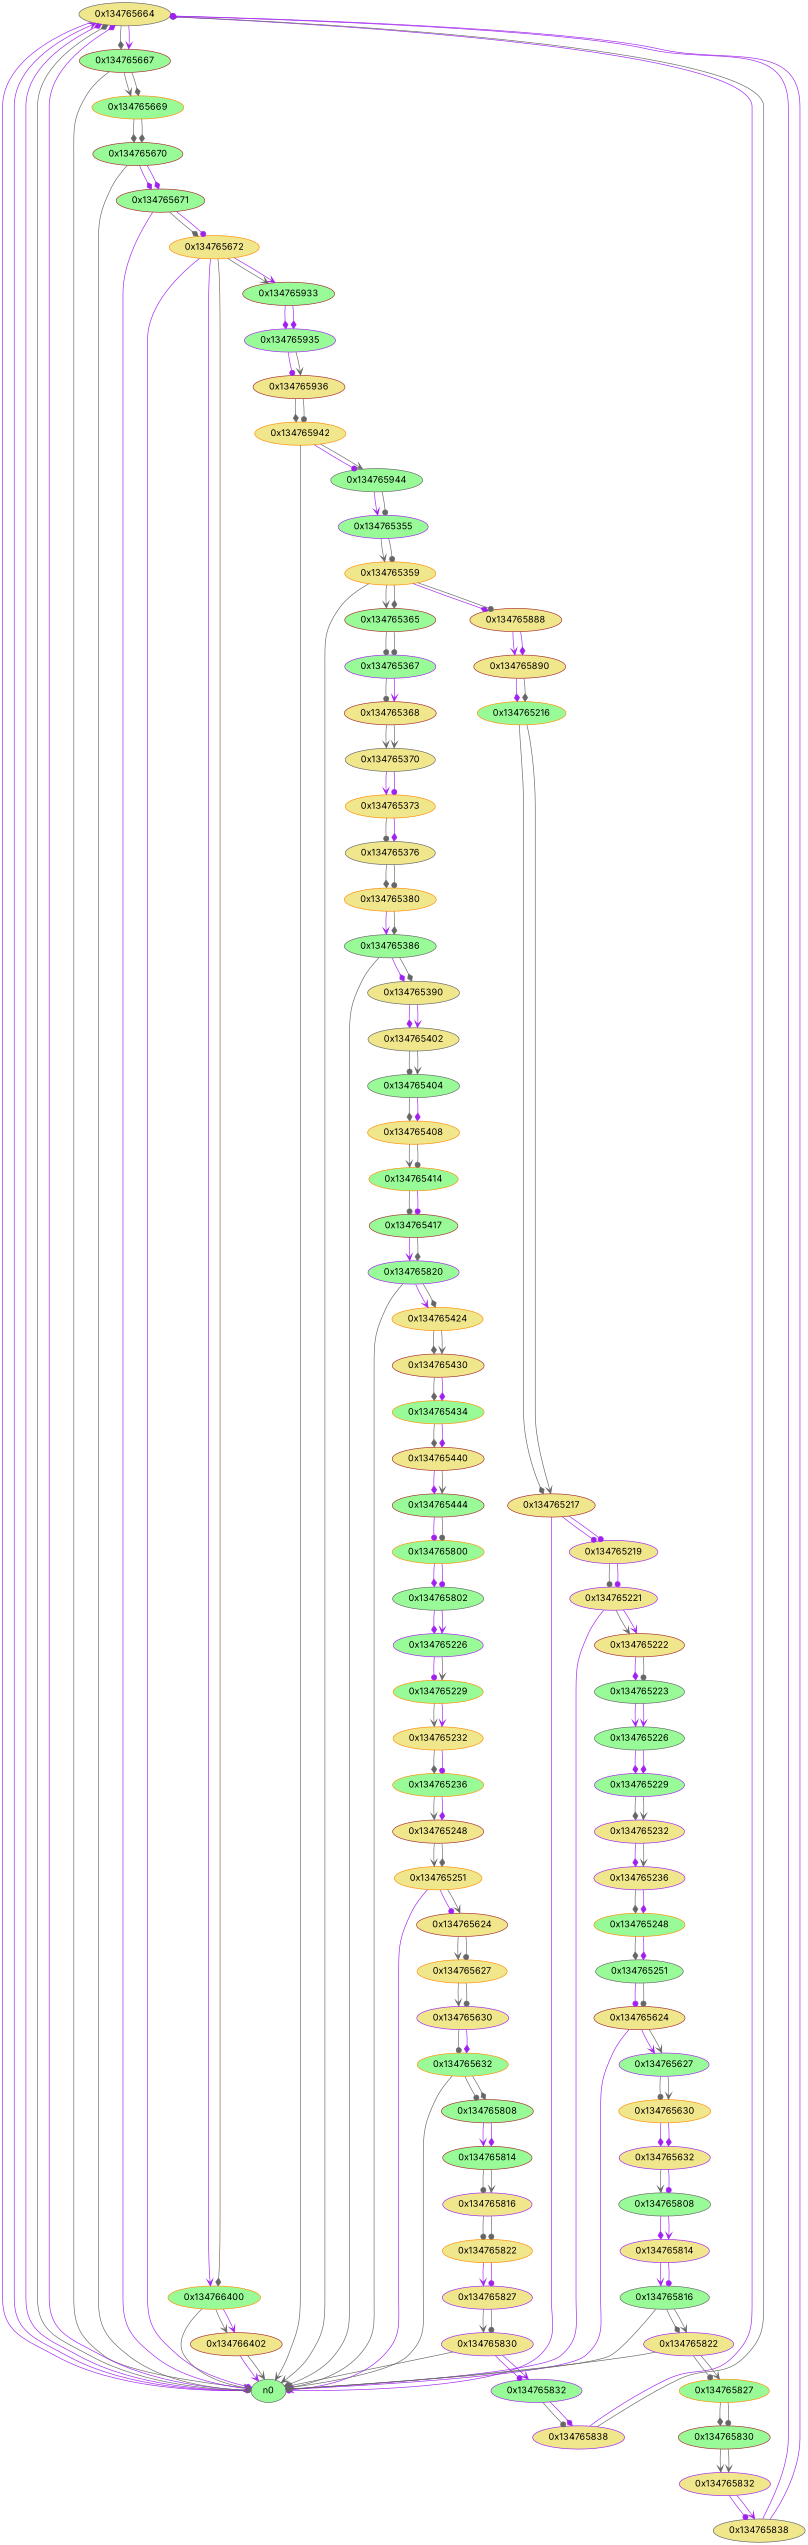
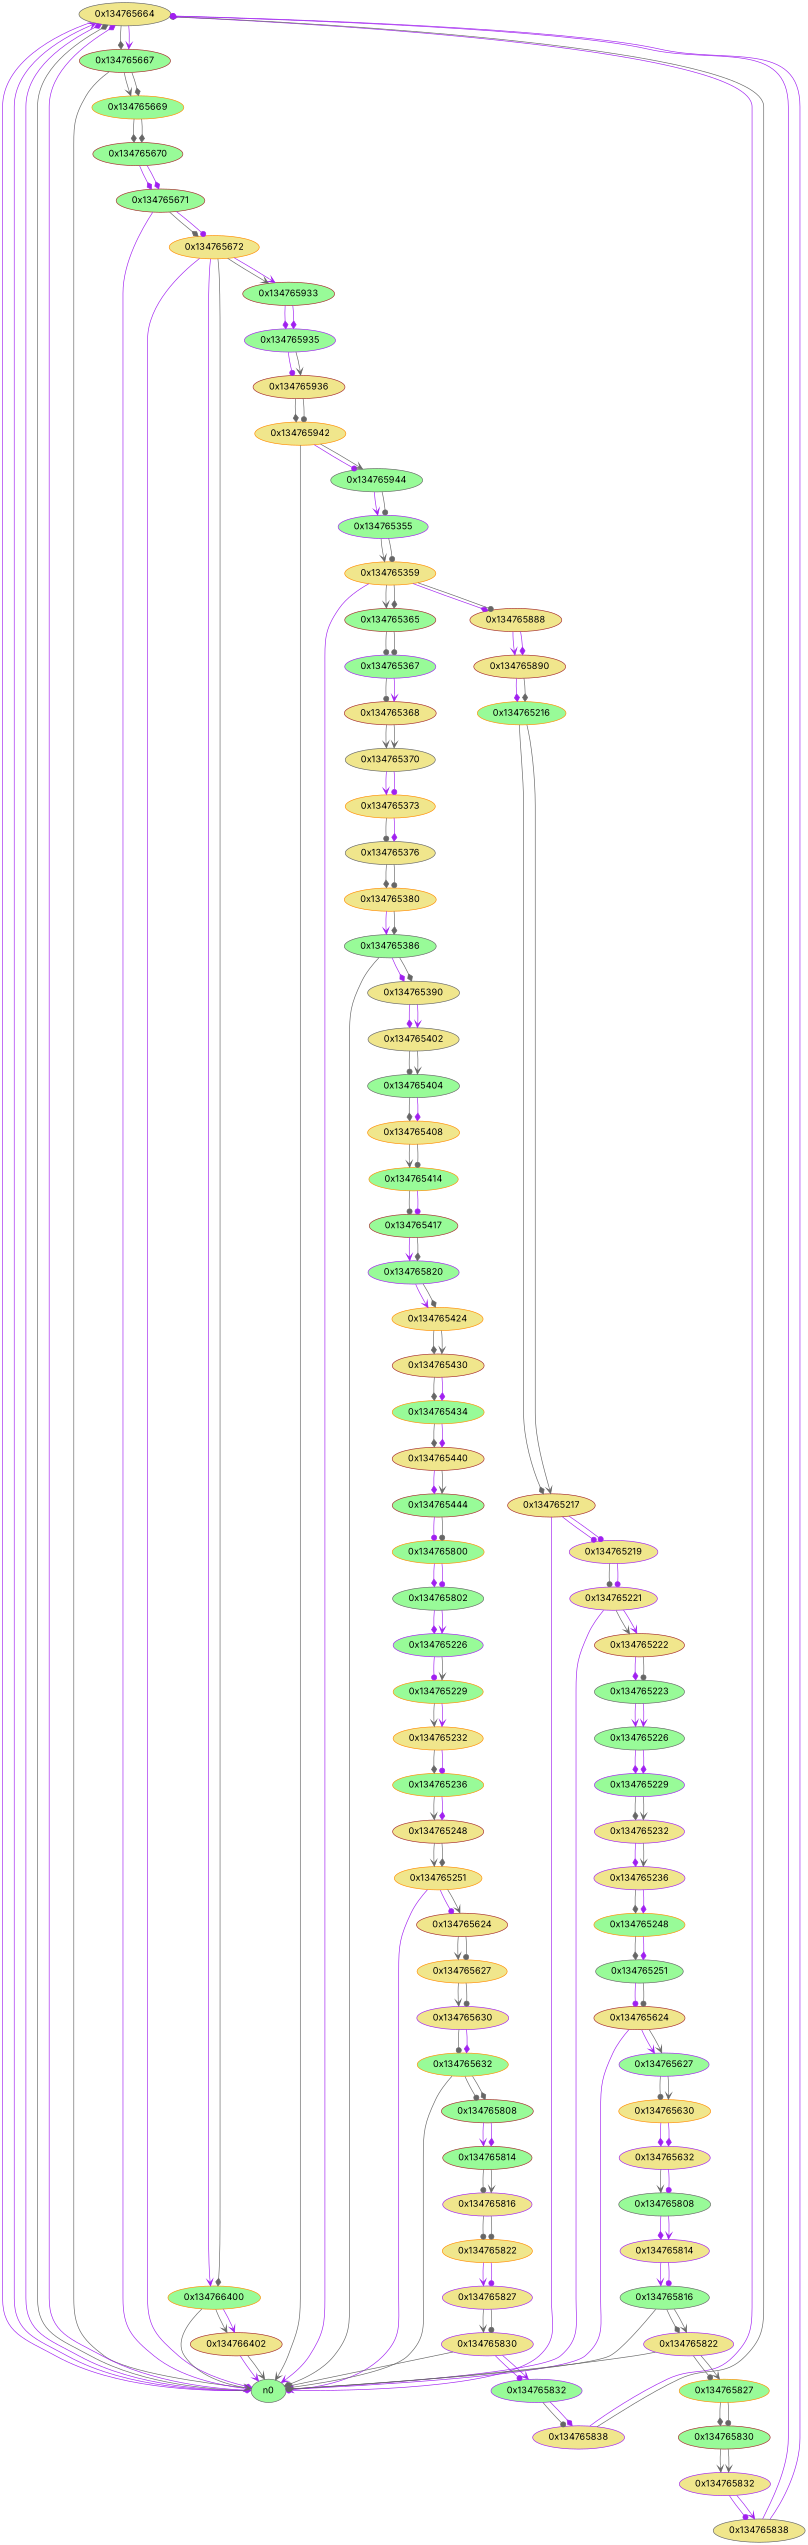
edge "0x134765670" -> "n0": removed
edge "0x134765359" -> "n0": color gray40 -> purple
edge "0x134765820" -> "n0": removed
